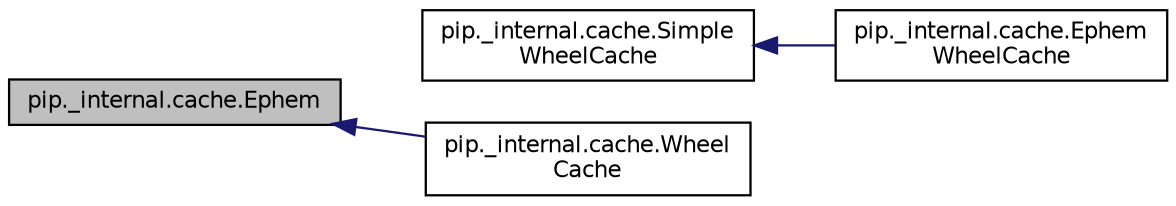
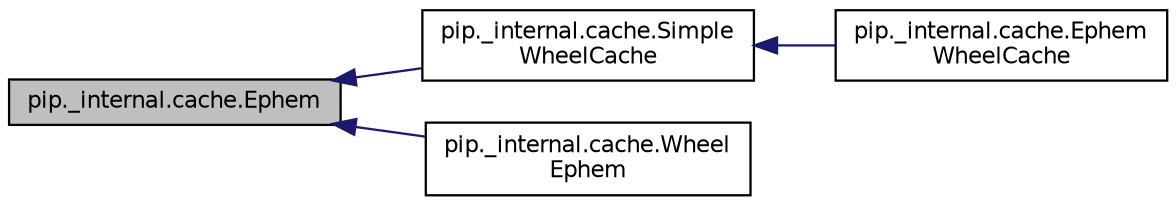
edge "pip._internal.cache.Simple WheelCache" -> "pip._internal.cache.Ephem": added
node "pip._internal.cache.Wheel Cache": label "pip._internal.cache.Wheel Cache" -> "pip._internal.cache.Wheel Ephem"
